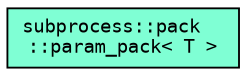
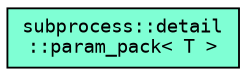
node "subprocess::pack ::param_pack< T >": label "subprocess::pack ::param_pack< T >" -> "subprocess::detail ::param_pack< T >"
